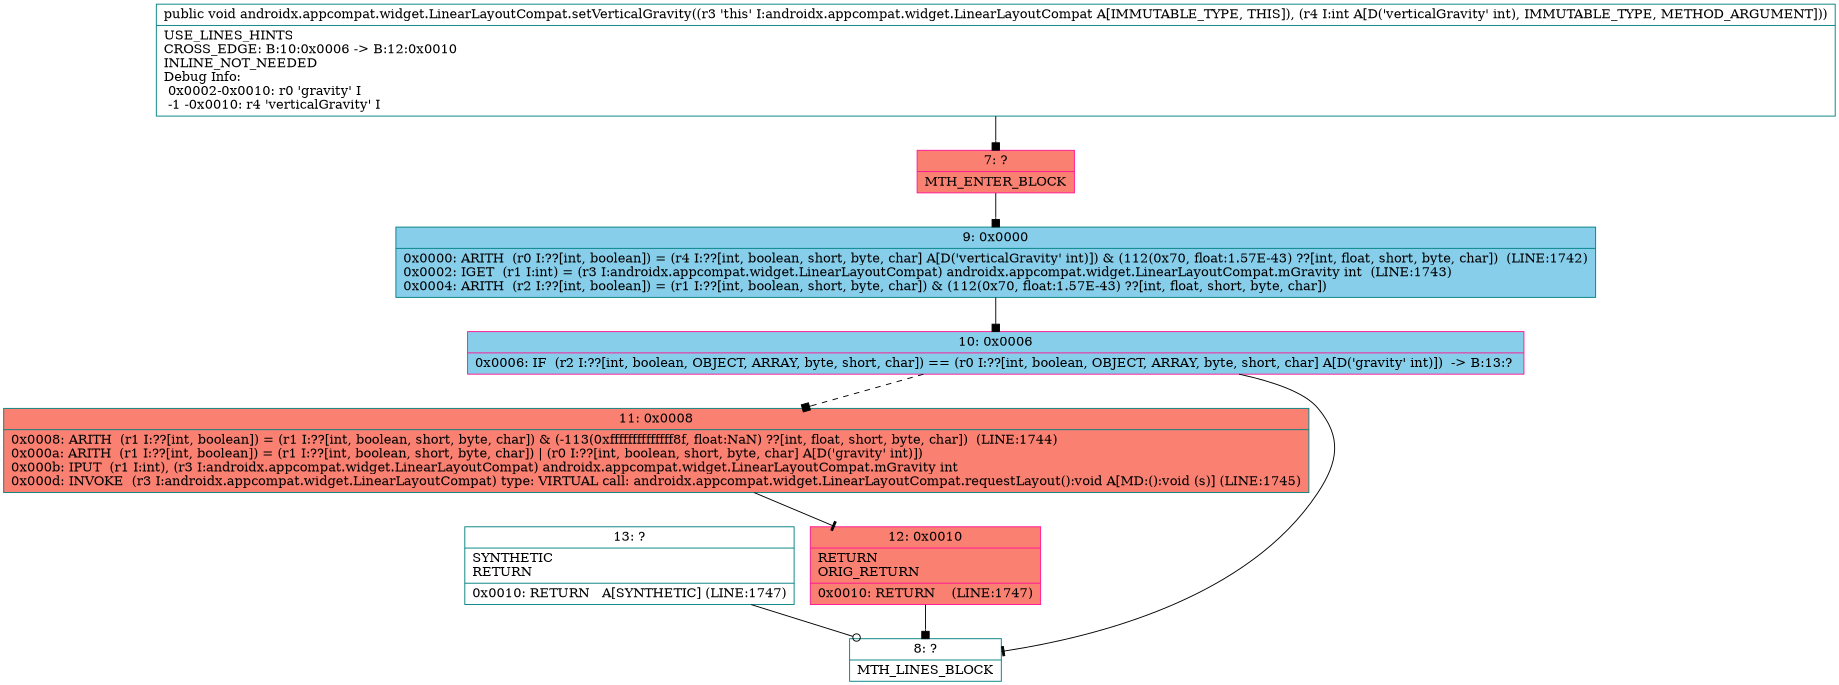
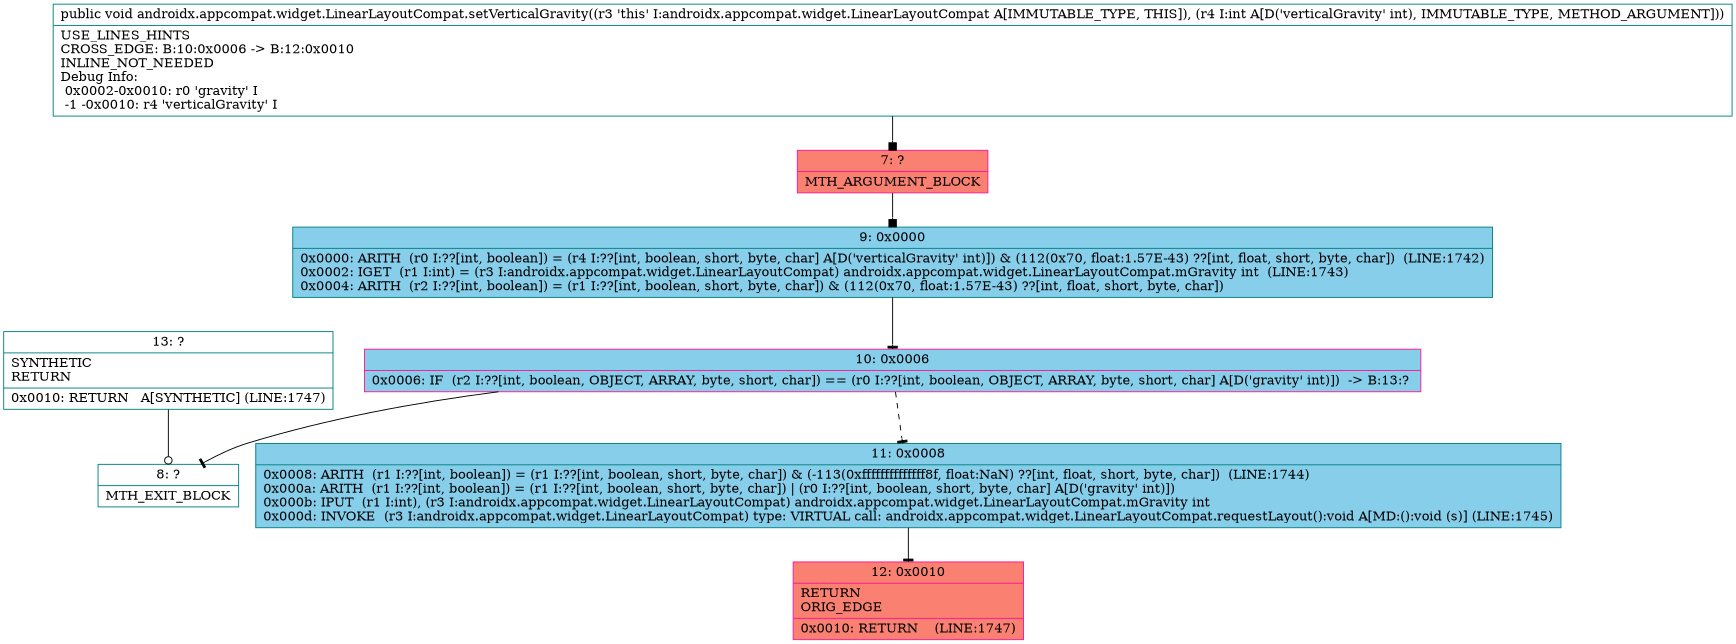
node "7: ?": text "MTH_ENTER_BLOCK" -> "MTH_ARGUMENT_BLOCK"
edge "9: 0x0000" -> "10: 0x0006": arrowhead box -> tee
edge "10: 0x0006" -> "11: 0x0008": arrowhead box -> tee
node "11: 0x0008": fillcolor salmon -> skyblue
node "12: 0x0010": text "ORIG_RETURN" -> "ORIG_EDGE"
edge "12: 0x0010" -> "8: ?": removed
node "8: ?": text "MTH_LINES_BLOCK" -> "MTH_EXIT_BLOCK"
